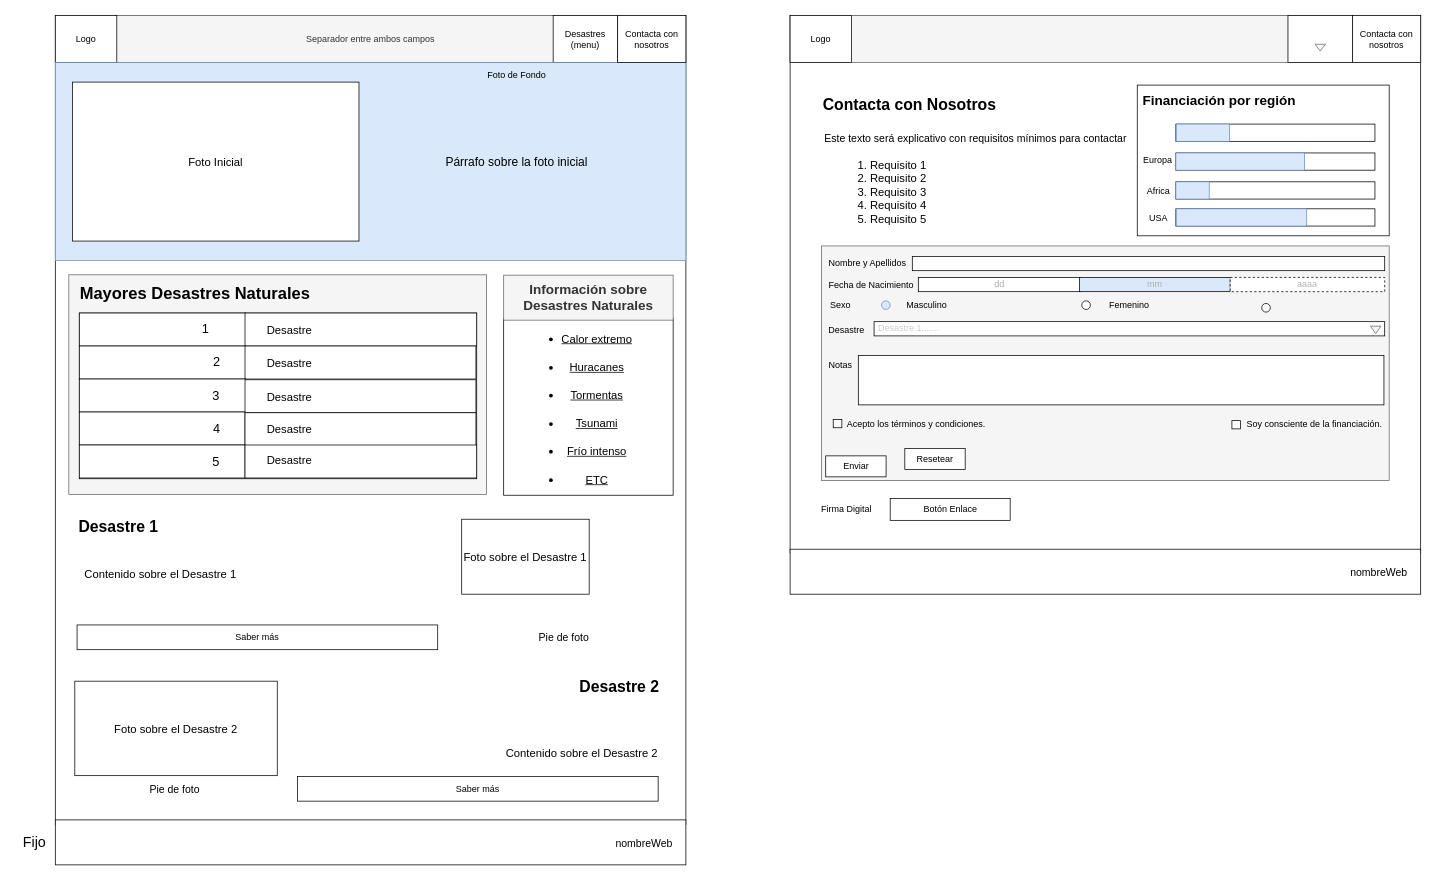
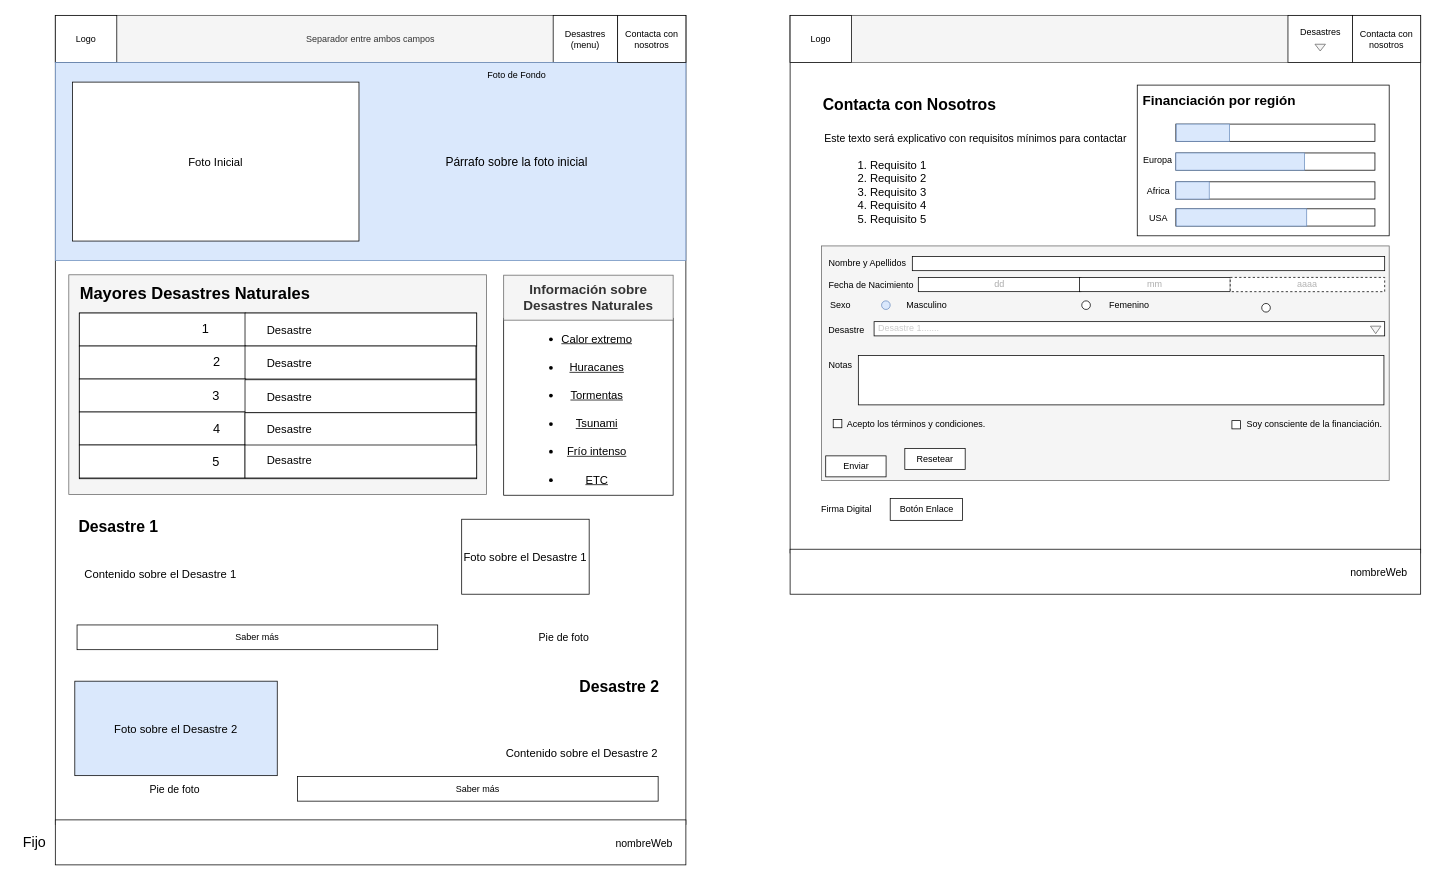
node "Desastres": added
node "mm": fillcolor #dae8fc -> #ffffff
node "Botón Enlace": size 120x22 -> 72x22
node "Foto sobre el Desastre 2": fillcolor #ffffff -> #dae8fc
